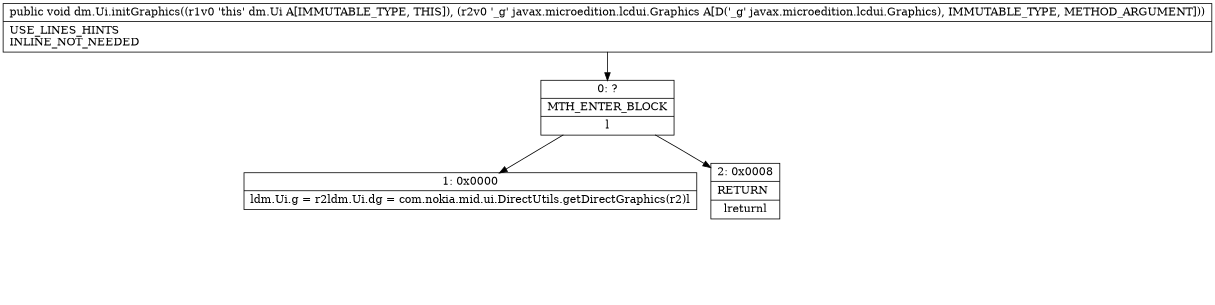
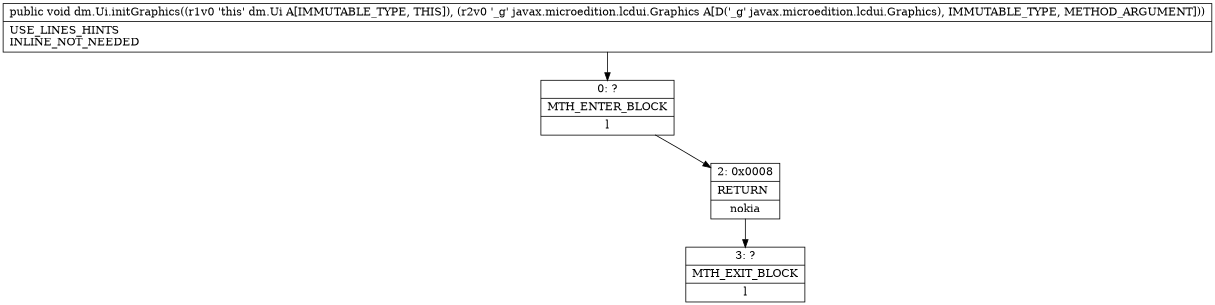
node "1: 0x0000": removed
node "2: 0x0008": text "lreturnl" -> "nokia"
node "3: ?": added
